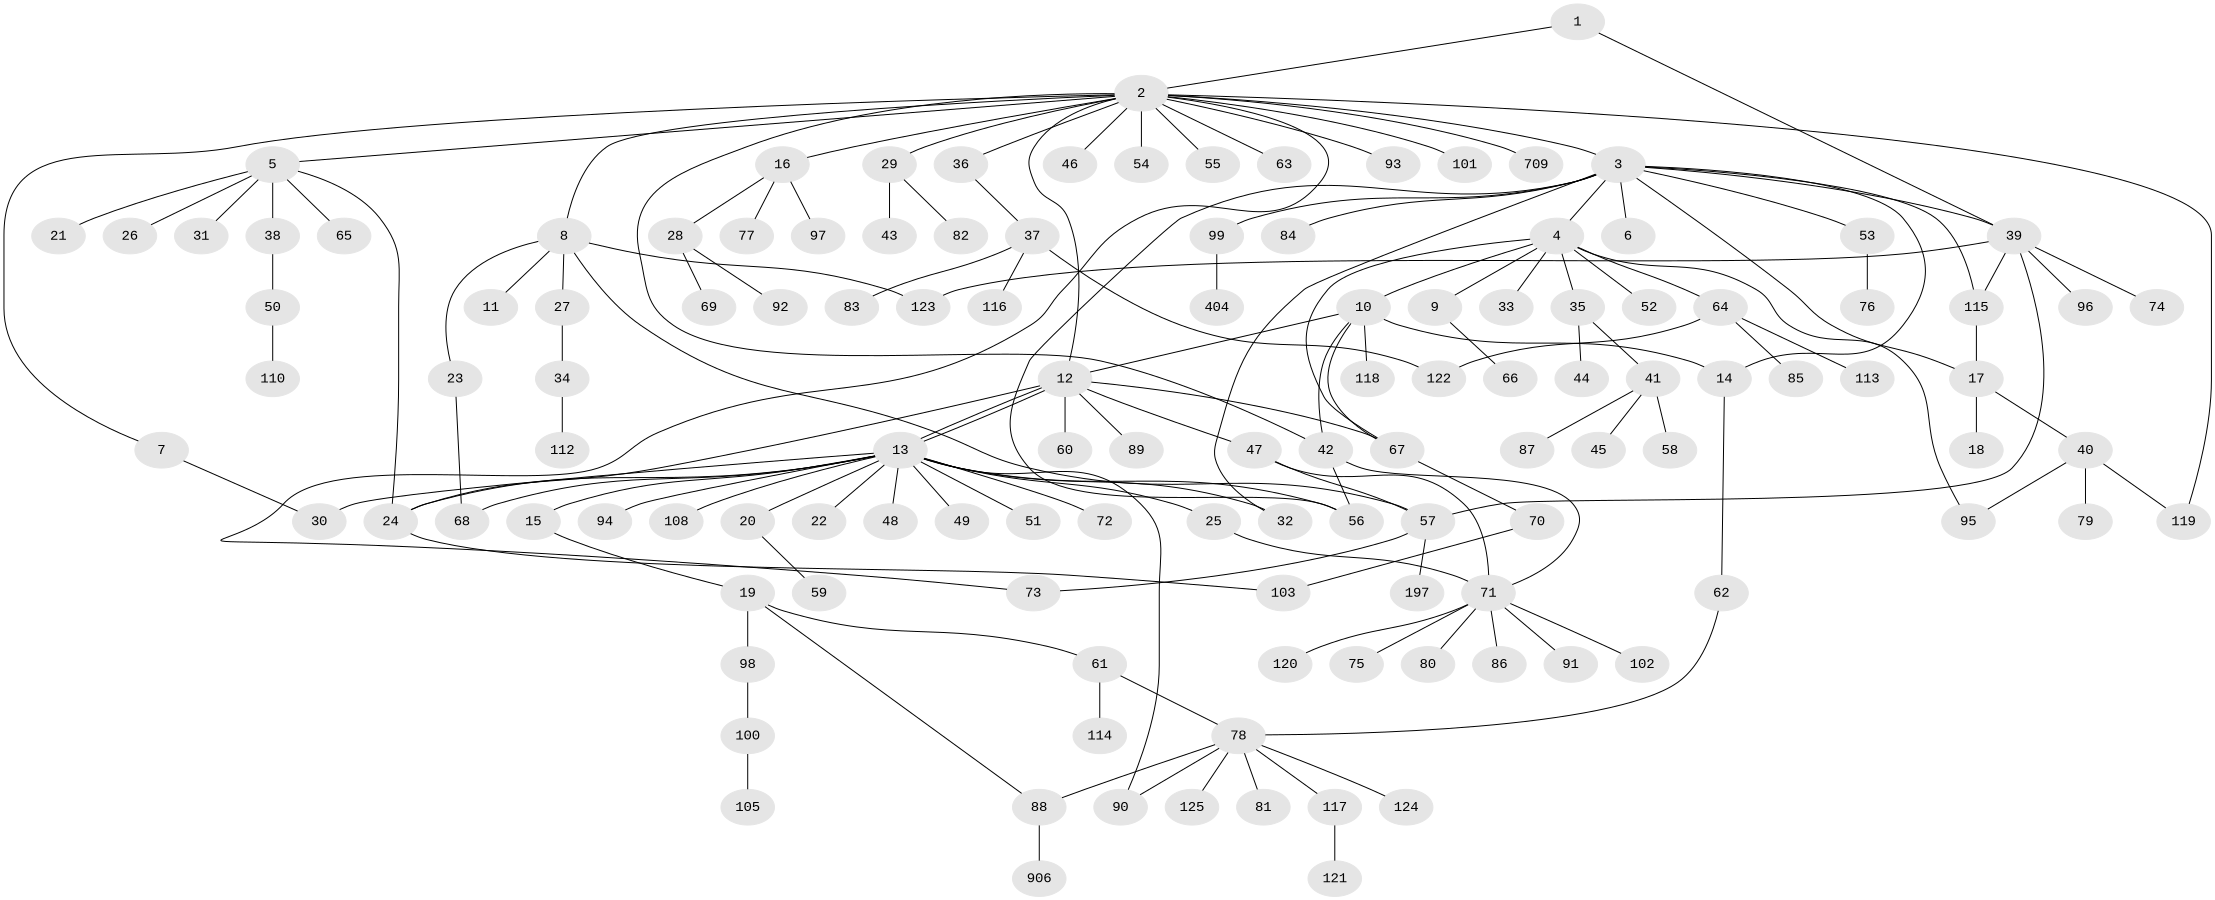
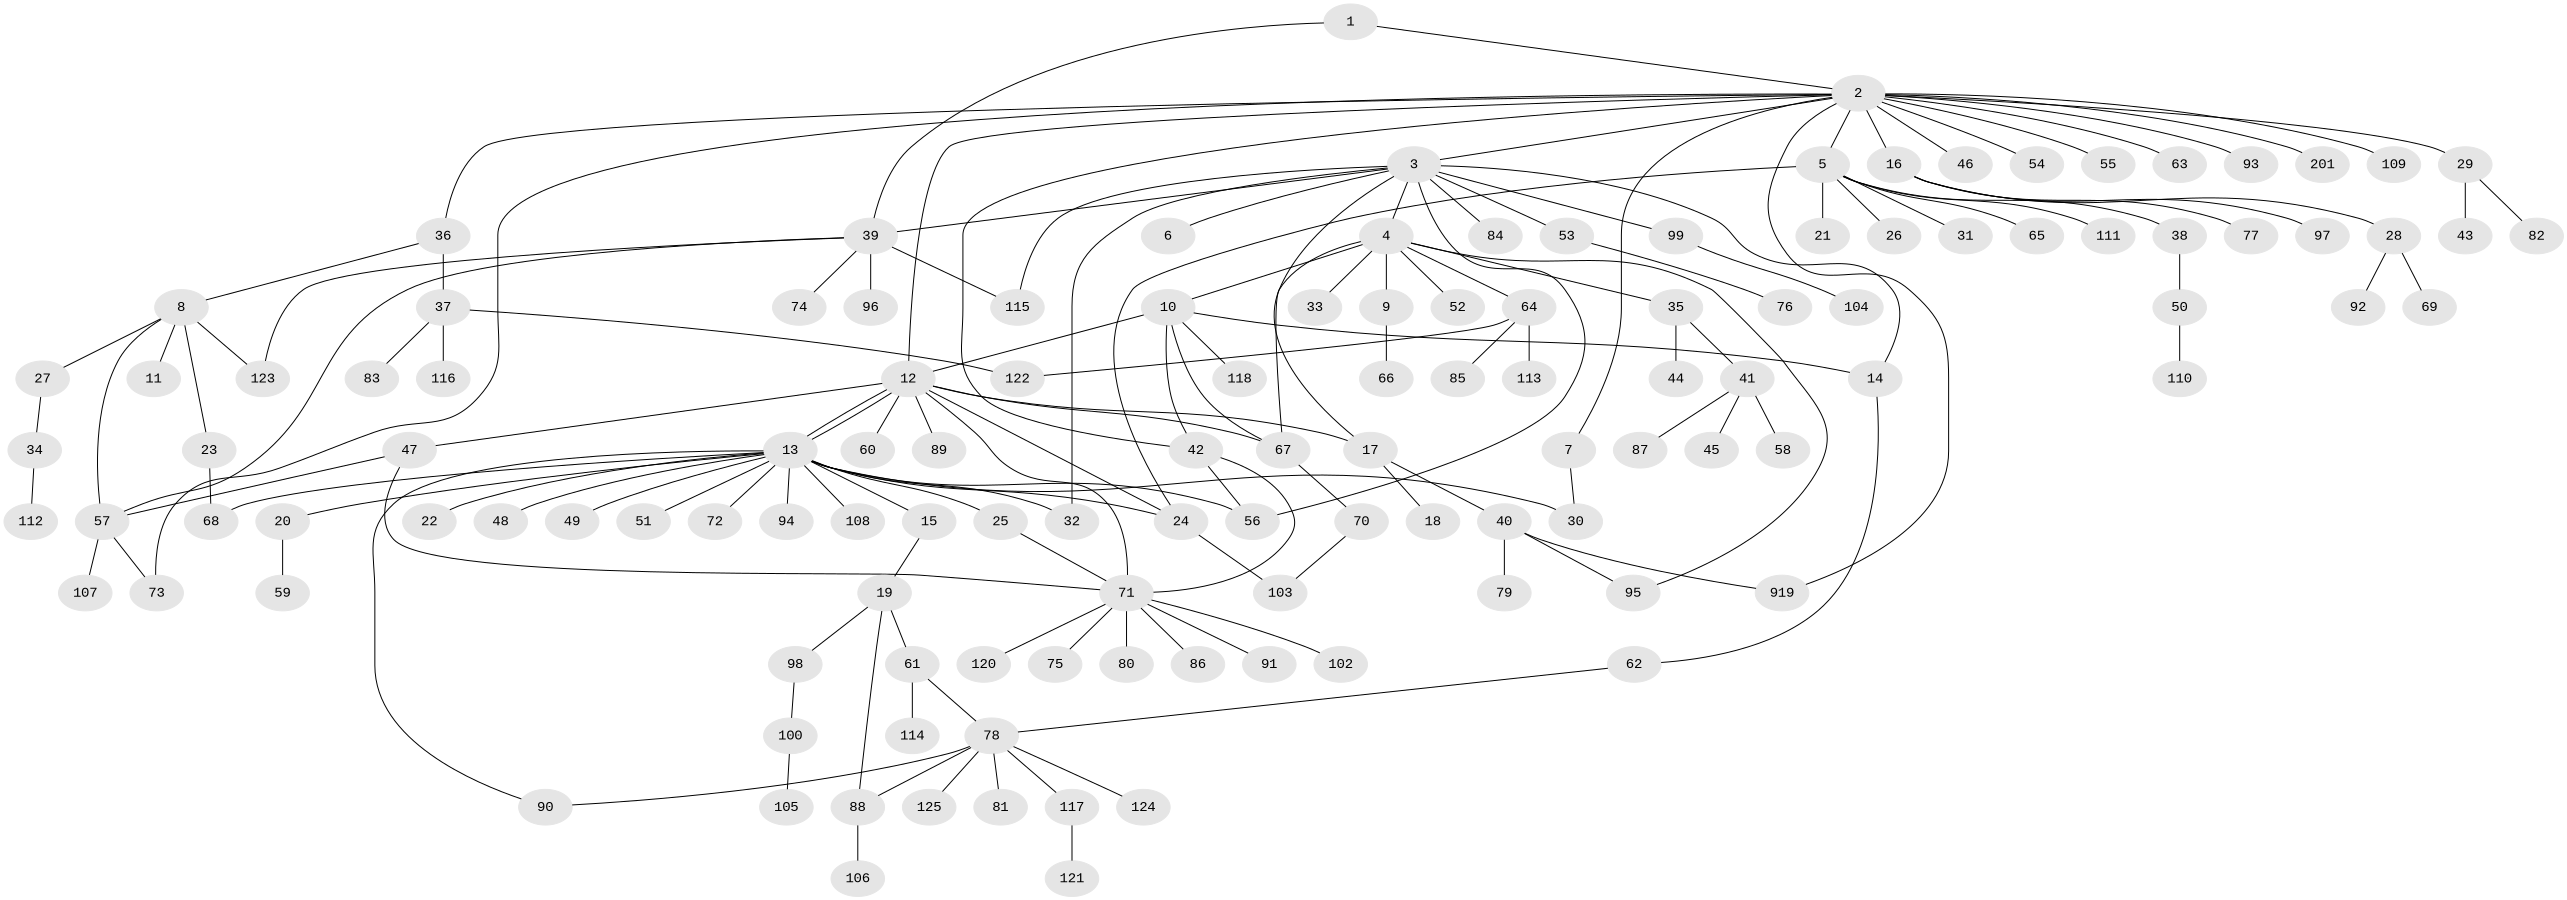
edge "2" -- "8": now "36" -- "8"
node "101": label "101" -> "201"
node "709": label "709" -> "109"
node "111": added
node "404": label "404" -> "104"
edge "115" -- "17": now "12" -- "17"
edge "12" -- "71": added
node "119": label "119" -> "919"
node "197": label "197" -> "107"
node "906": label "906" -> "106"
